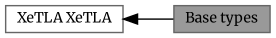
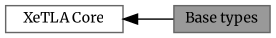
node "XeTLA XeTLA": label "XeTLA XeTLA" -> "XeTLA Core"
